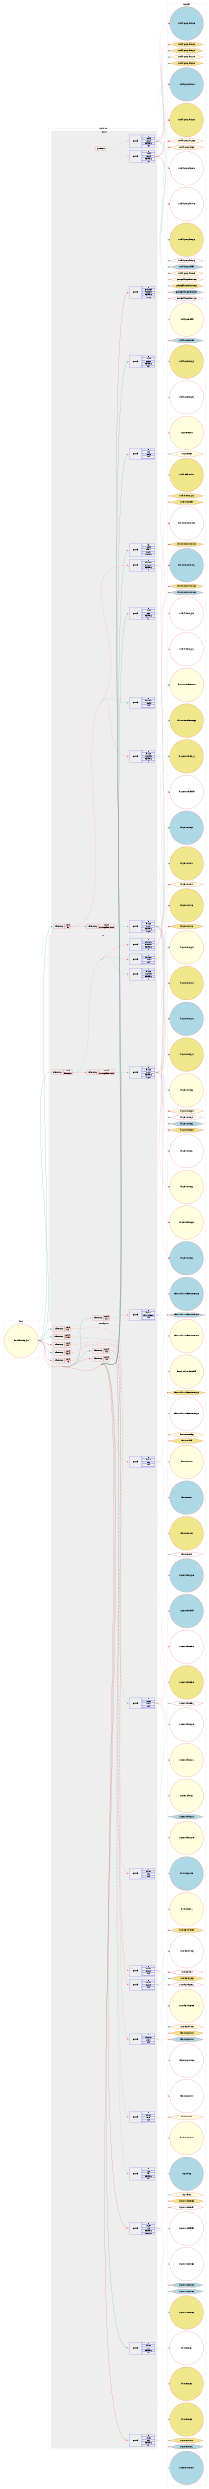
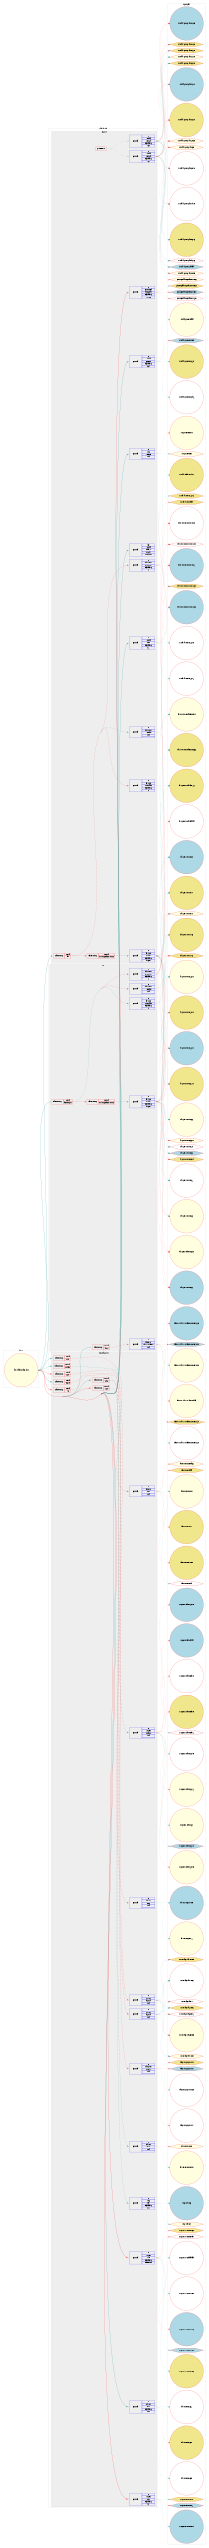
node "app-portage/mesh-patches-20170317": label "app-portage/mesh-patches-20170317" -> "app-portage/elt-patches-20170317"
node "dev-python/dbus-python-1.2.0-r1": fillcolor khaki -> white
node "dev-python/dbus-python-1.2.6-r2": shape hexagon -> circle
node "net-print/cups-2.2.7": fillcolor lightblue -> khaki
node "sys-apps/hwids-20170715": shape hexagon -> circle
node "dev-libs/glib-2.58.3": fillcolor khaki -> white
